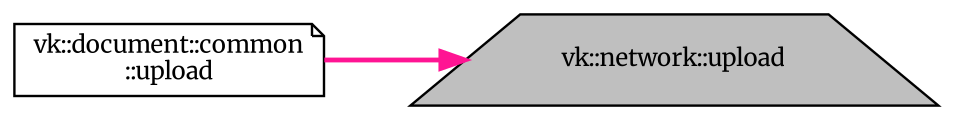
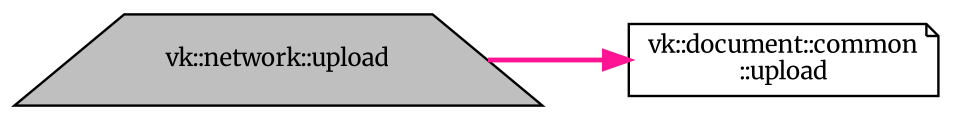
edge "vk::document::common ::upload" -> "vk::network::upload": reversed
